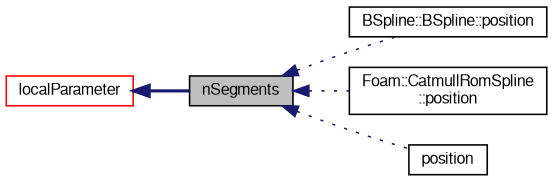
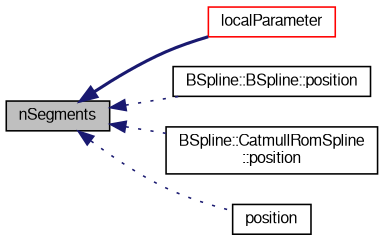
edge "nSegments" -> "localParameter": reversed
node "Foam::CatmullRomSpline ::position": label "Foam::CatmullRomSpline ::position" -> "BSpline::CatmullRomSpline ::position"
